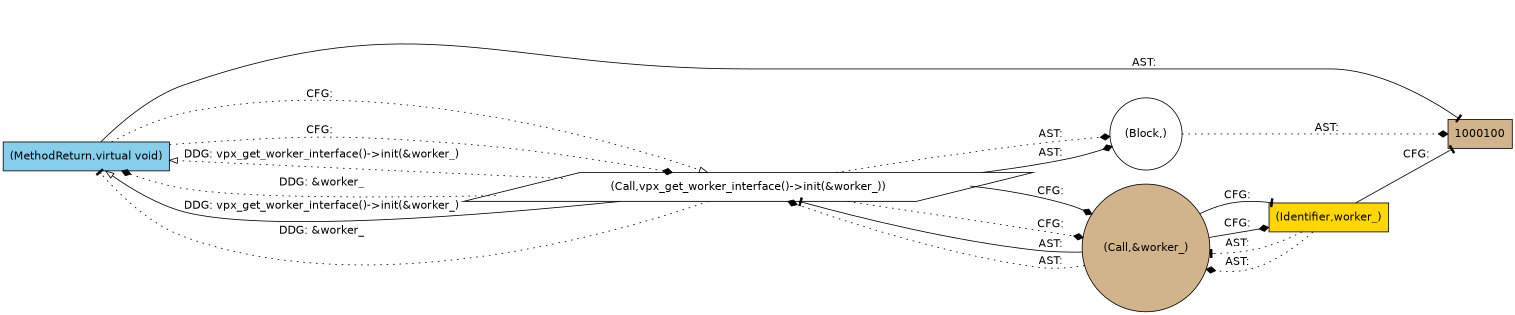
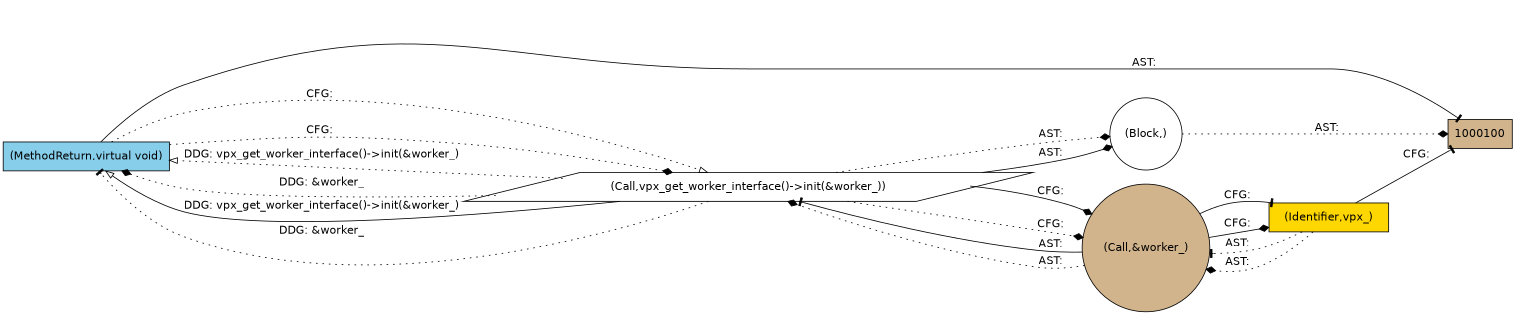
node "(Identifier,worker_)": label "(Identifier,worker_)" -> "(Identifier,vpx_)"
